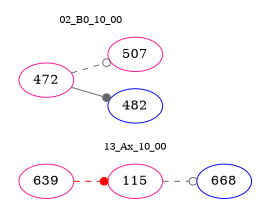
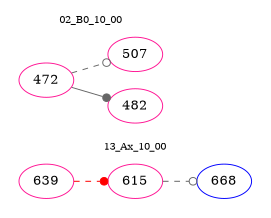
node "482": color blue -> deeppink
node "115": label "115" -> "615"
